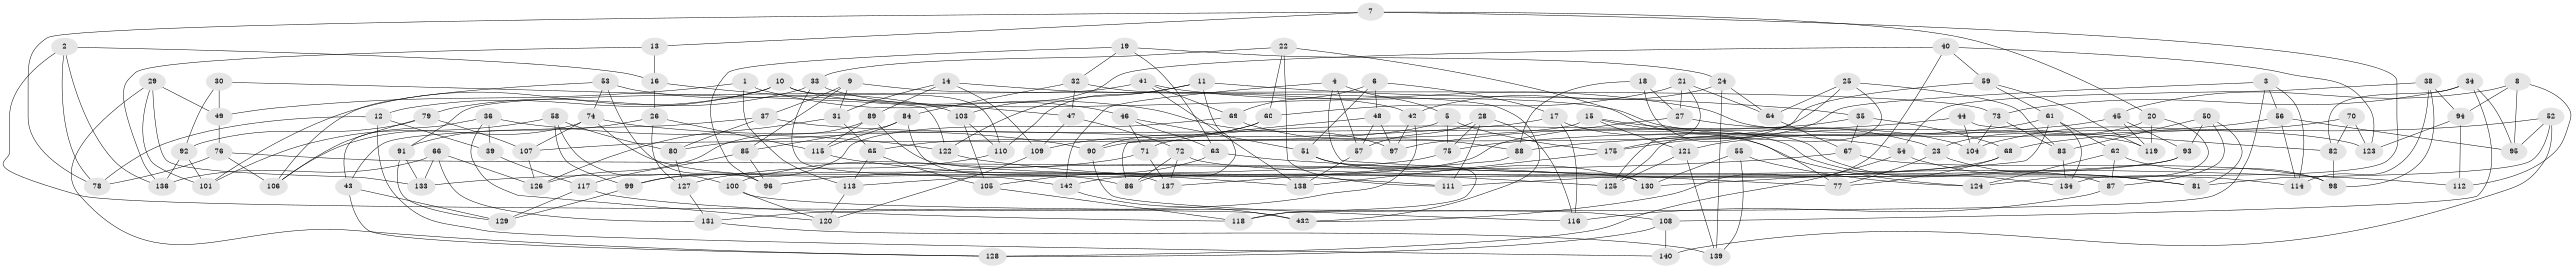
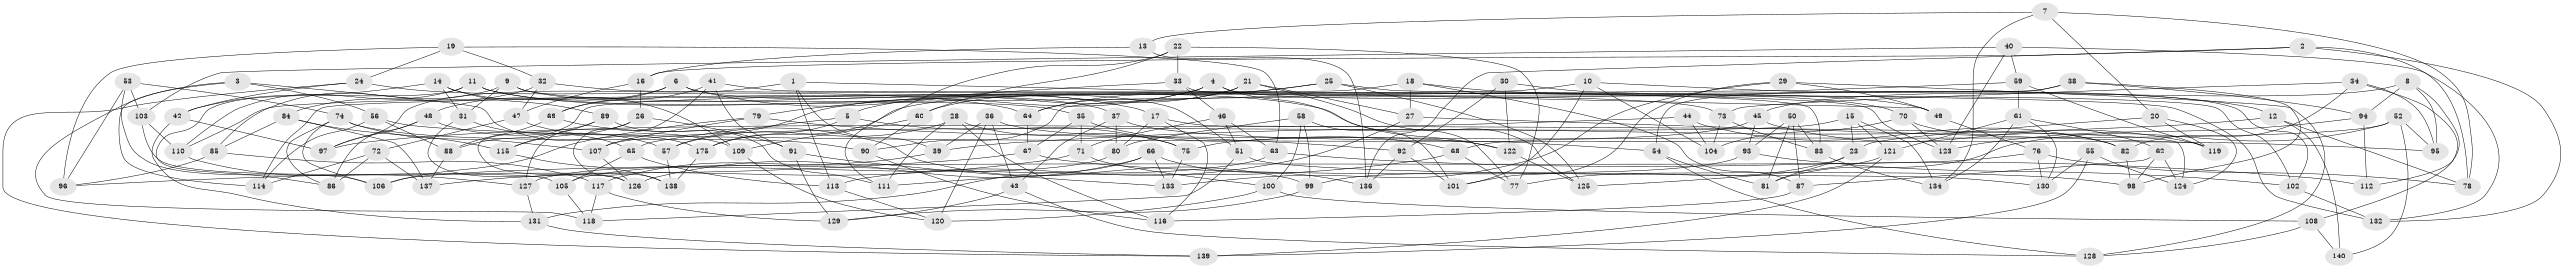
edge "18" -- "70": added
edge "1" -- "39": added
node "142": label "142" -> "102"
node "432": label "432" -> "132"
